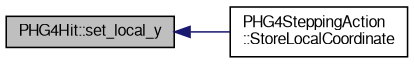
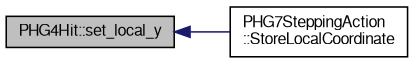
node "PHG4SteppingAction ::StoreLocalCoordinate": label "PHG4SteppingAction ::StoreLocalCoordinate" -> "PHG7SteppingAction ::StoreLocalCoordinate"
